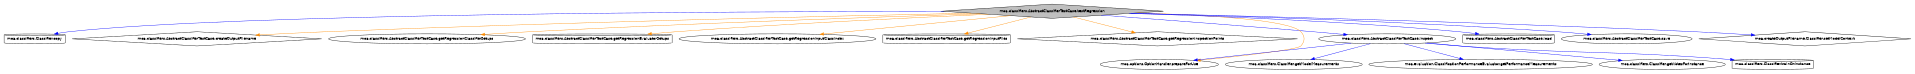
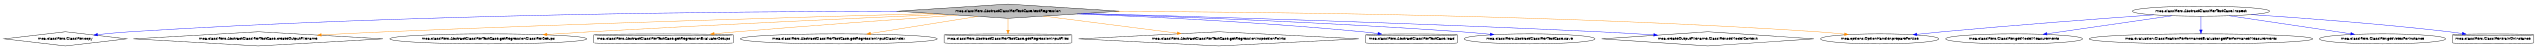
edge "moa.classifiers.AbstractClassifierTestCase.testRegression" -> "moa.classifiers.AbstractClassifierTestCase.inspect": removed
node "moa.classifiers.Classifier.copy": shape cylinder -> diamond
